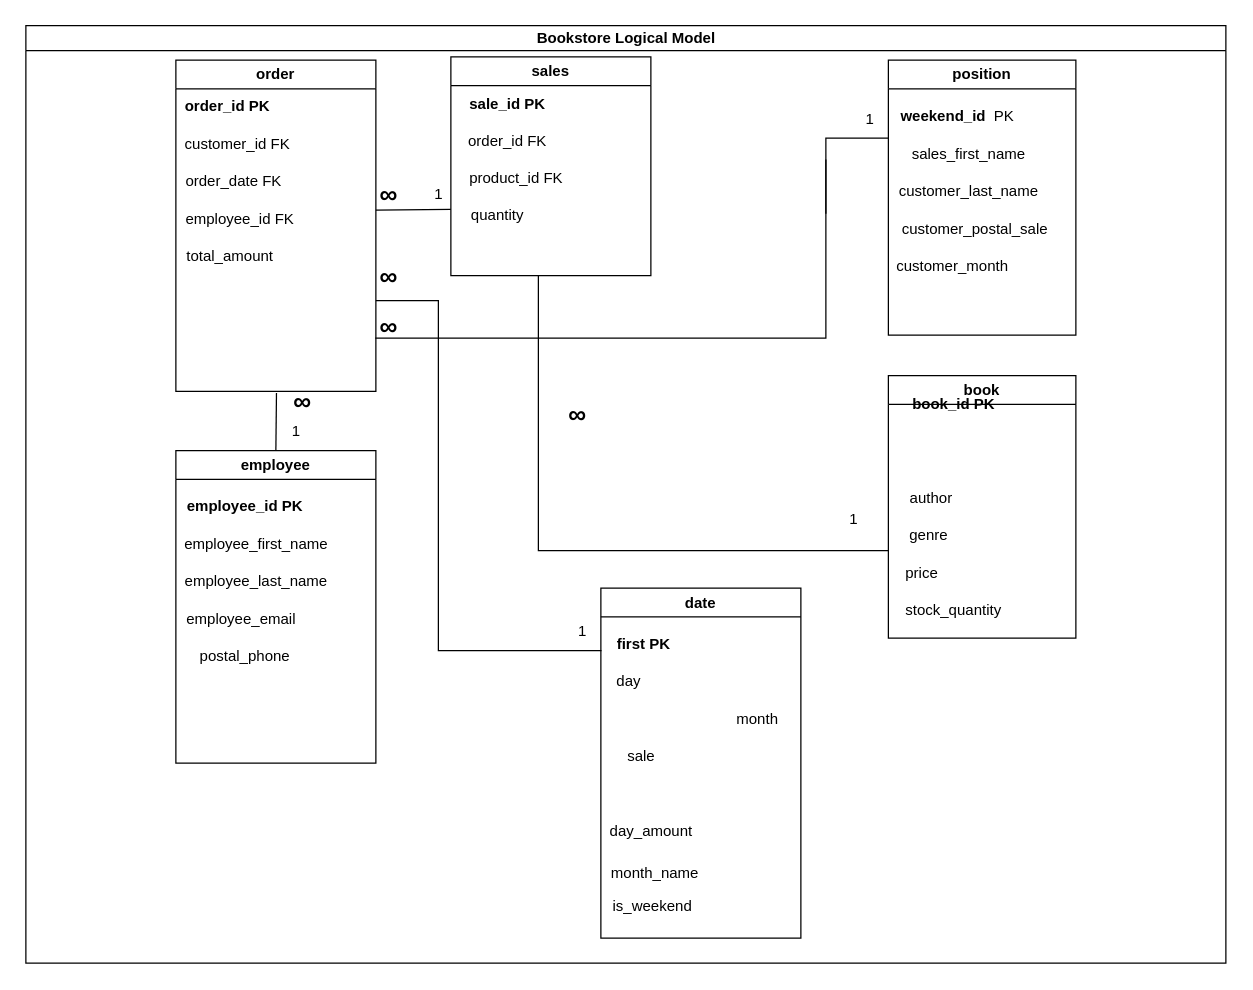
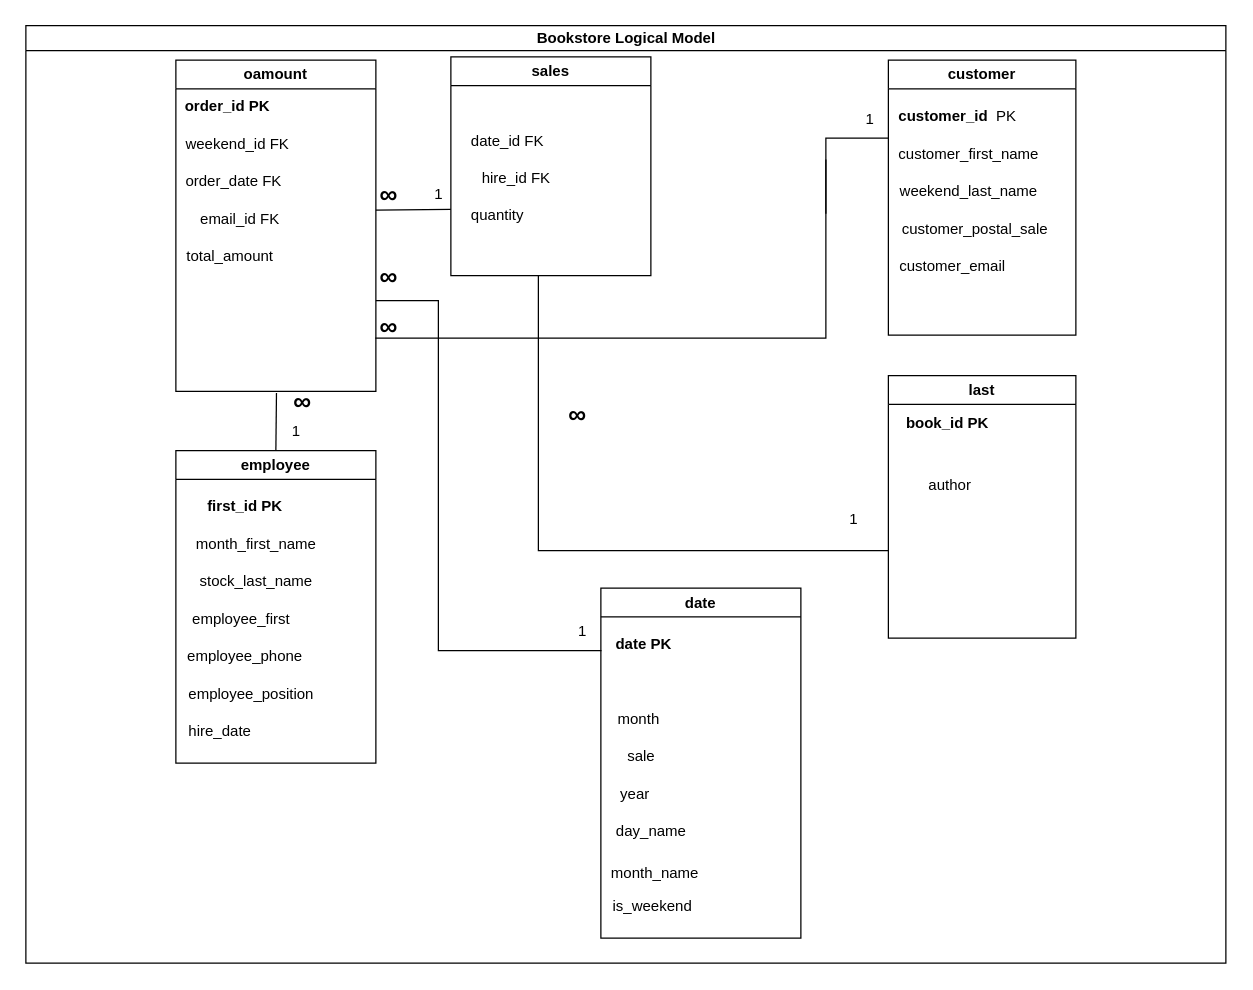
node "order": label "order" -> "oamount"
node "position": label "position" -> "customer"
node "sale_id PK": removed
node "weekend_id PK": label "weekend_id PK" -> "customer_id PK"
node "order_id FK": label "order_id FK" -> "date_id FK"
node "customer_id FK": label "customer_id FK" -> "weekend_id FK"
node "sales_first_name": label "sales_first_name" -> "customer_first_name"
node "product_id FK": label "product_id FK" -> "hire_id FK"
node "customer_last_name": label "customer_last_name" -> "weekend_last_name"
node "employee_id FK": label "employee_id FK" -> "email_id FK"
node "customer_month": label "customer_month" -> "customer_email"
node "book": label "book" -> "last"
node "book_id PK": moved (953, 404) -> (947, 423)
node "author": moved (931, 498) -> (949, 485)
node "employee_id PK": label "employee_id PK" -> "first_id PK"
node "genre": removed
node "employee_first_name": label "employee_first_name" -> "month_first_name"
node "price": removed
node "employee_last_name": label "employee_last_name" -> "stock_last_name"
node "stock_quantity": removed
node "employee_email": label "employee_email" -> "employee_first"
node "first PK": label "first PK" -> "date PK"
node "postal_phone": label "postal_phone" -> "employee_phone"
node "day": removed
node "employee_position": added
node "month": moved (757, 719) -> (638, 719)
node "hire_date": added
node "year": added
node "day_amount": label "day_amount" -> "day_name"
